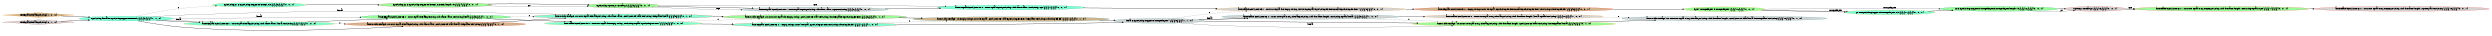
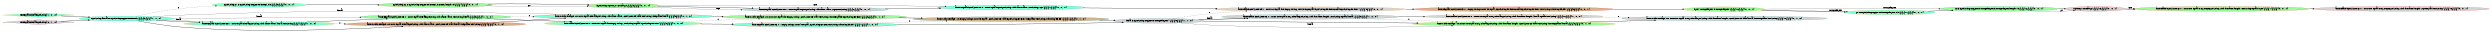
node "testEqualsLiteralByteString['1', '0', '0']": fillcolor tan -> aquamarine
